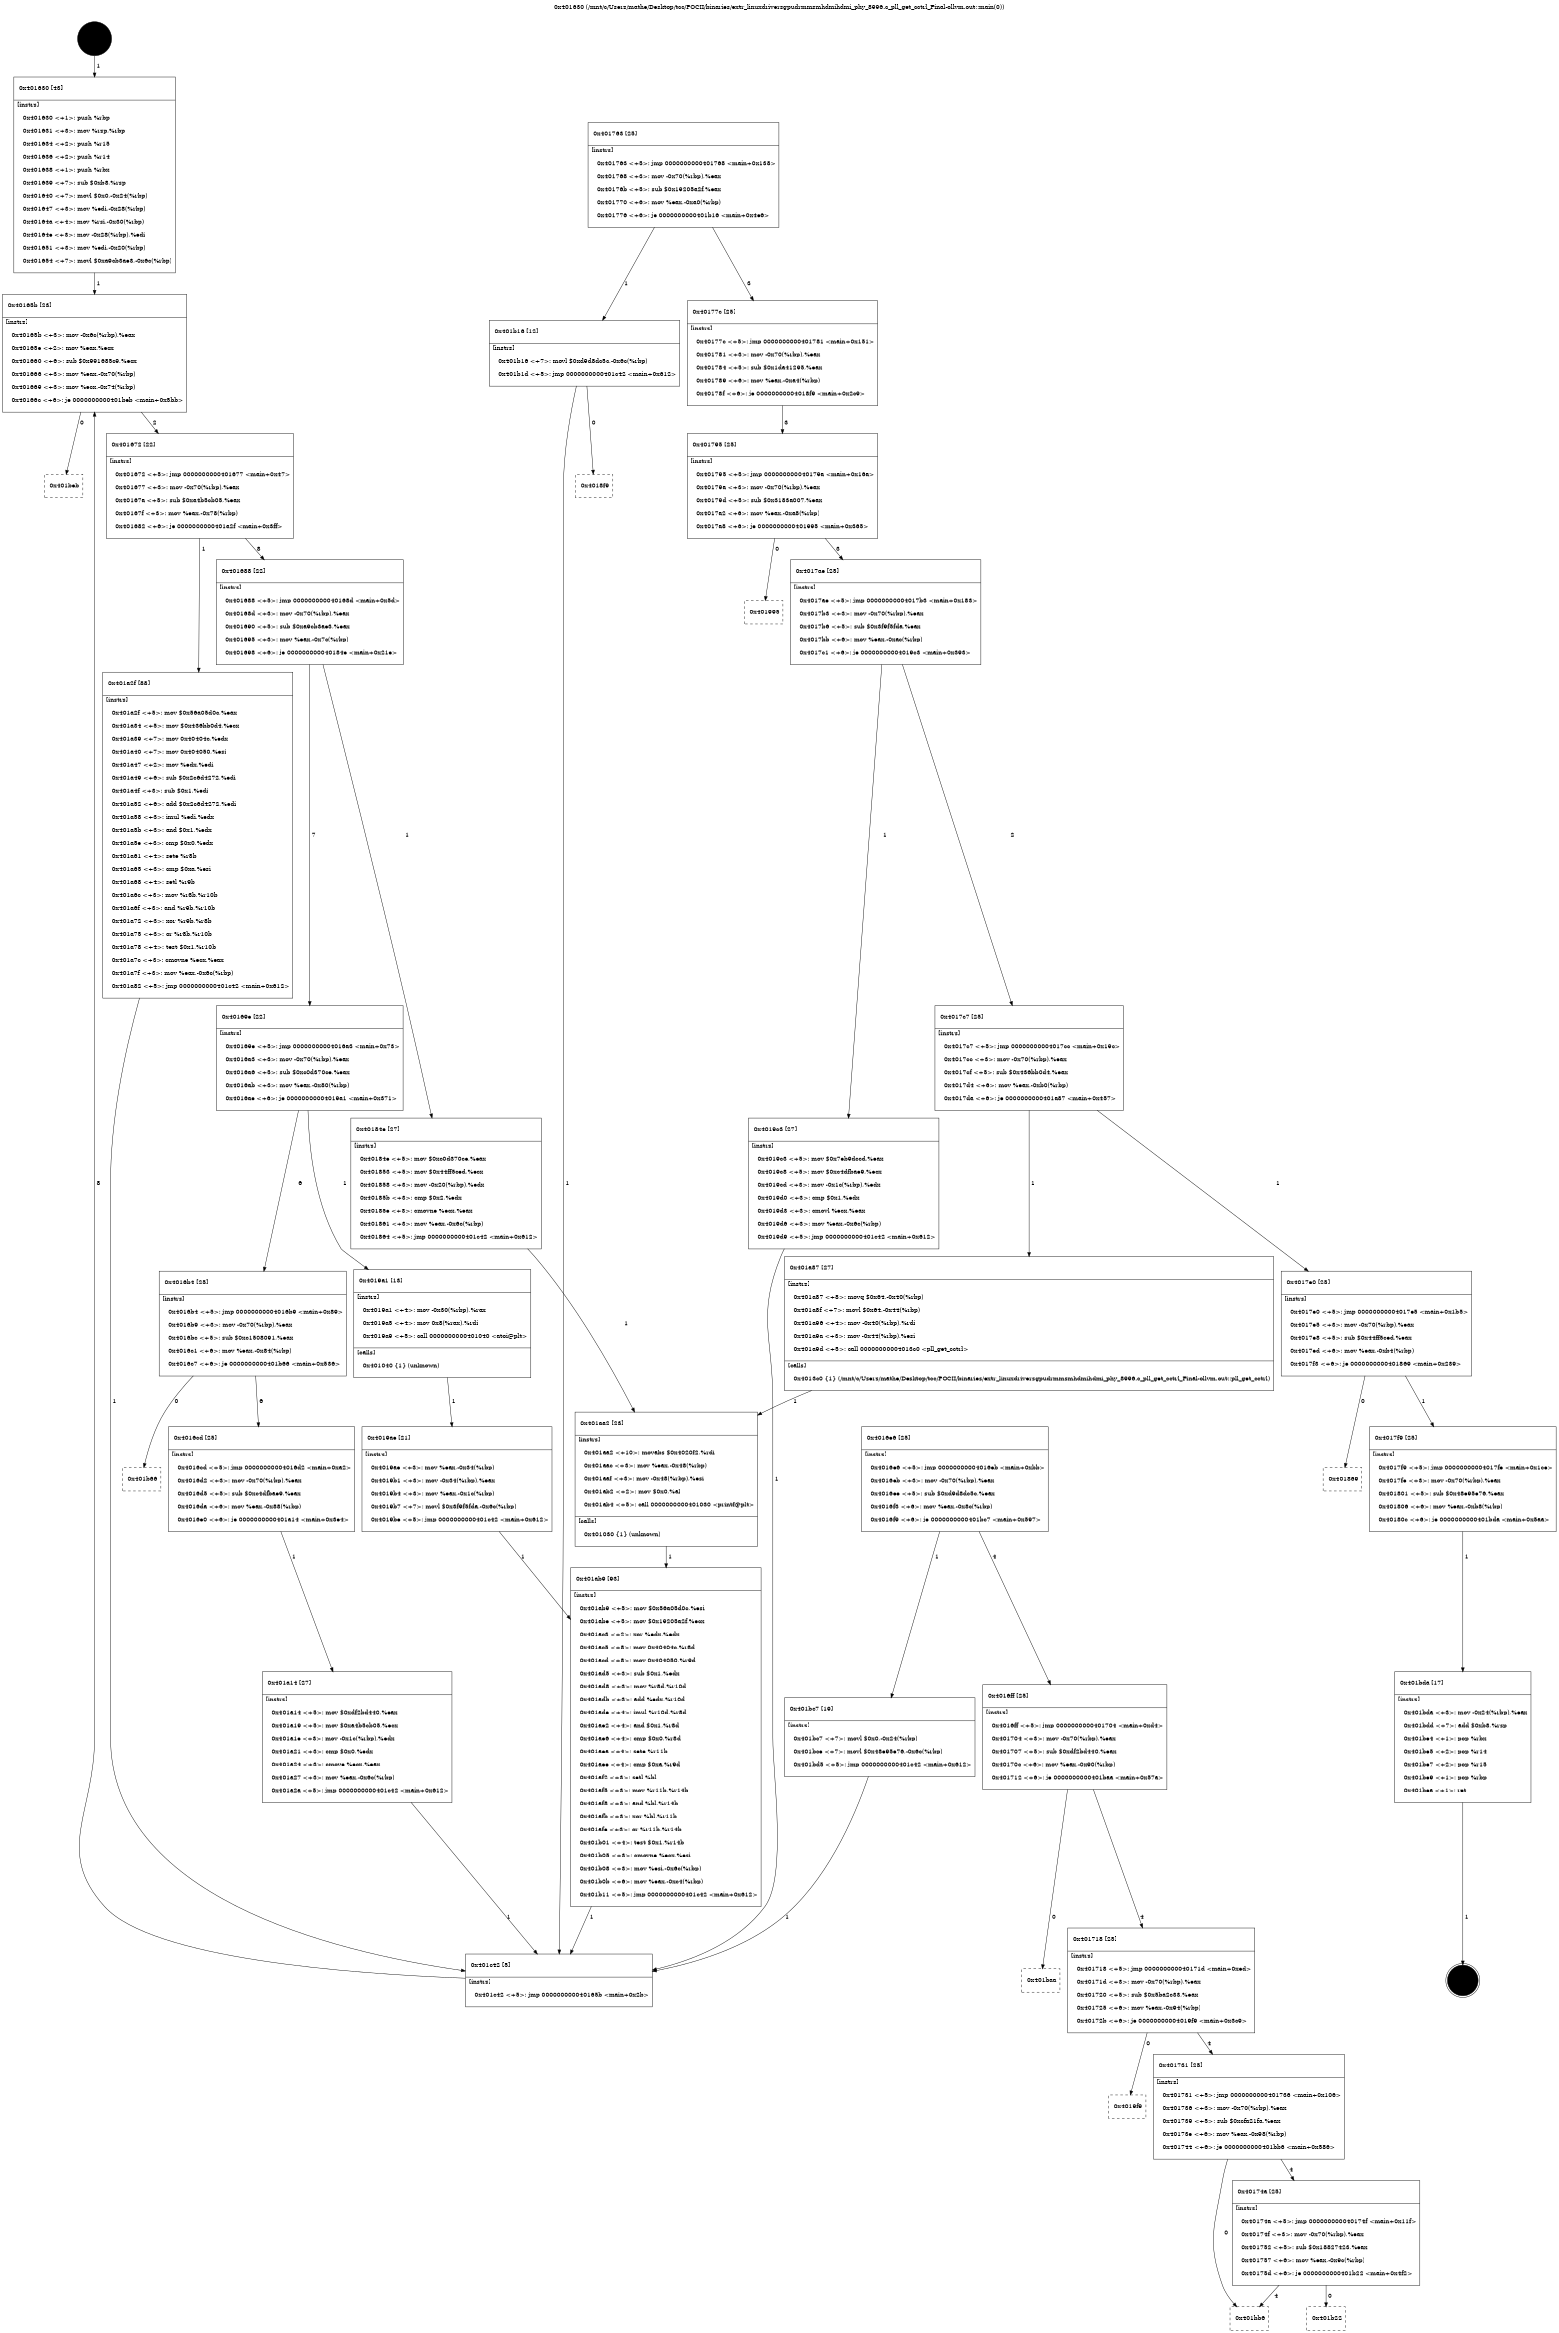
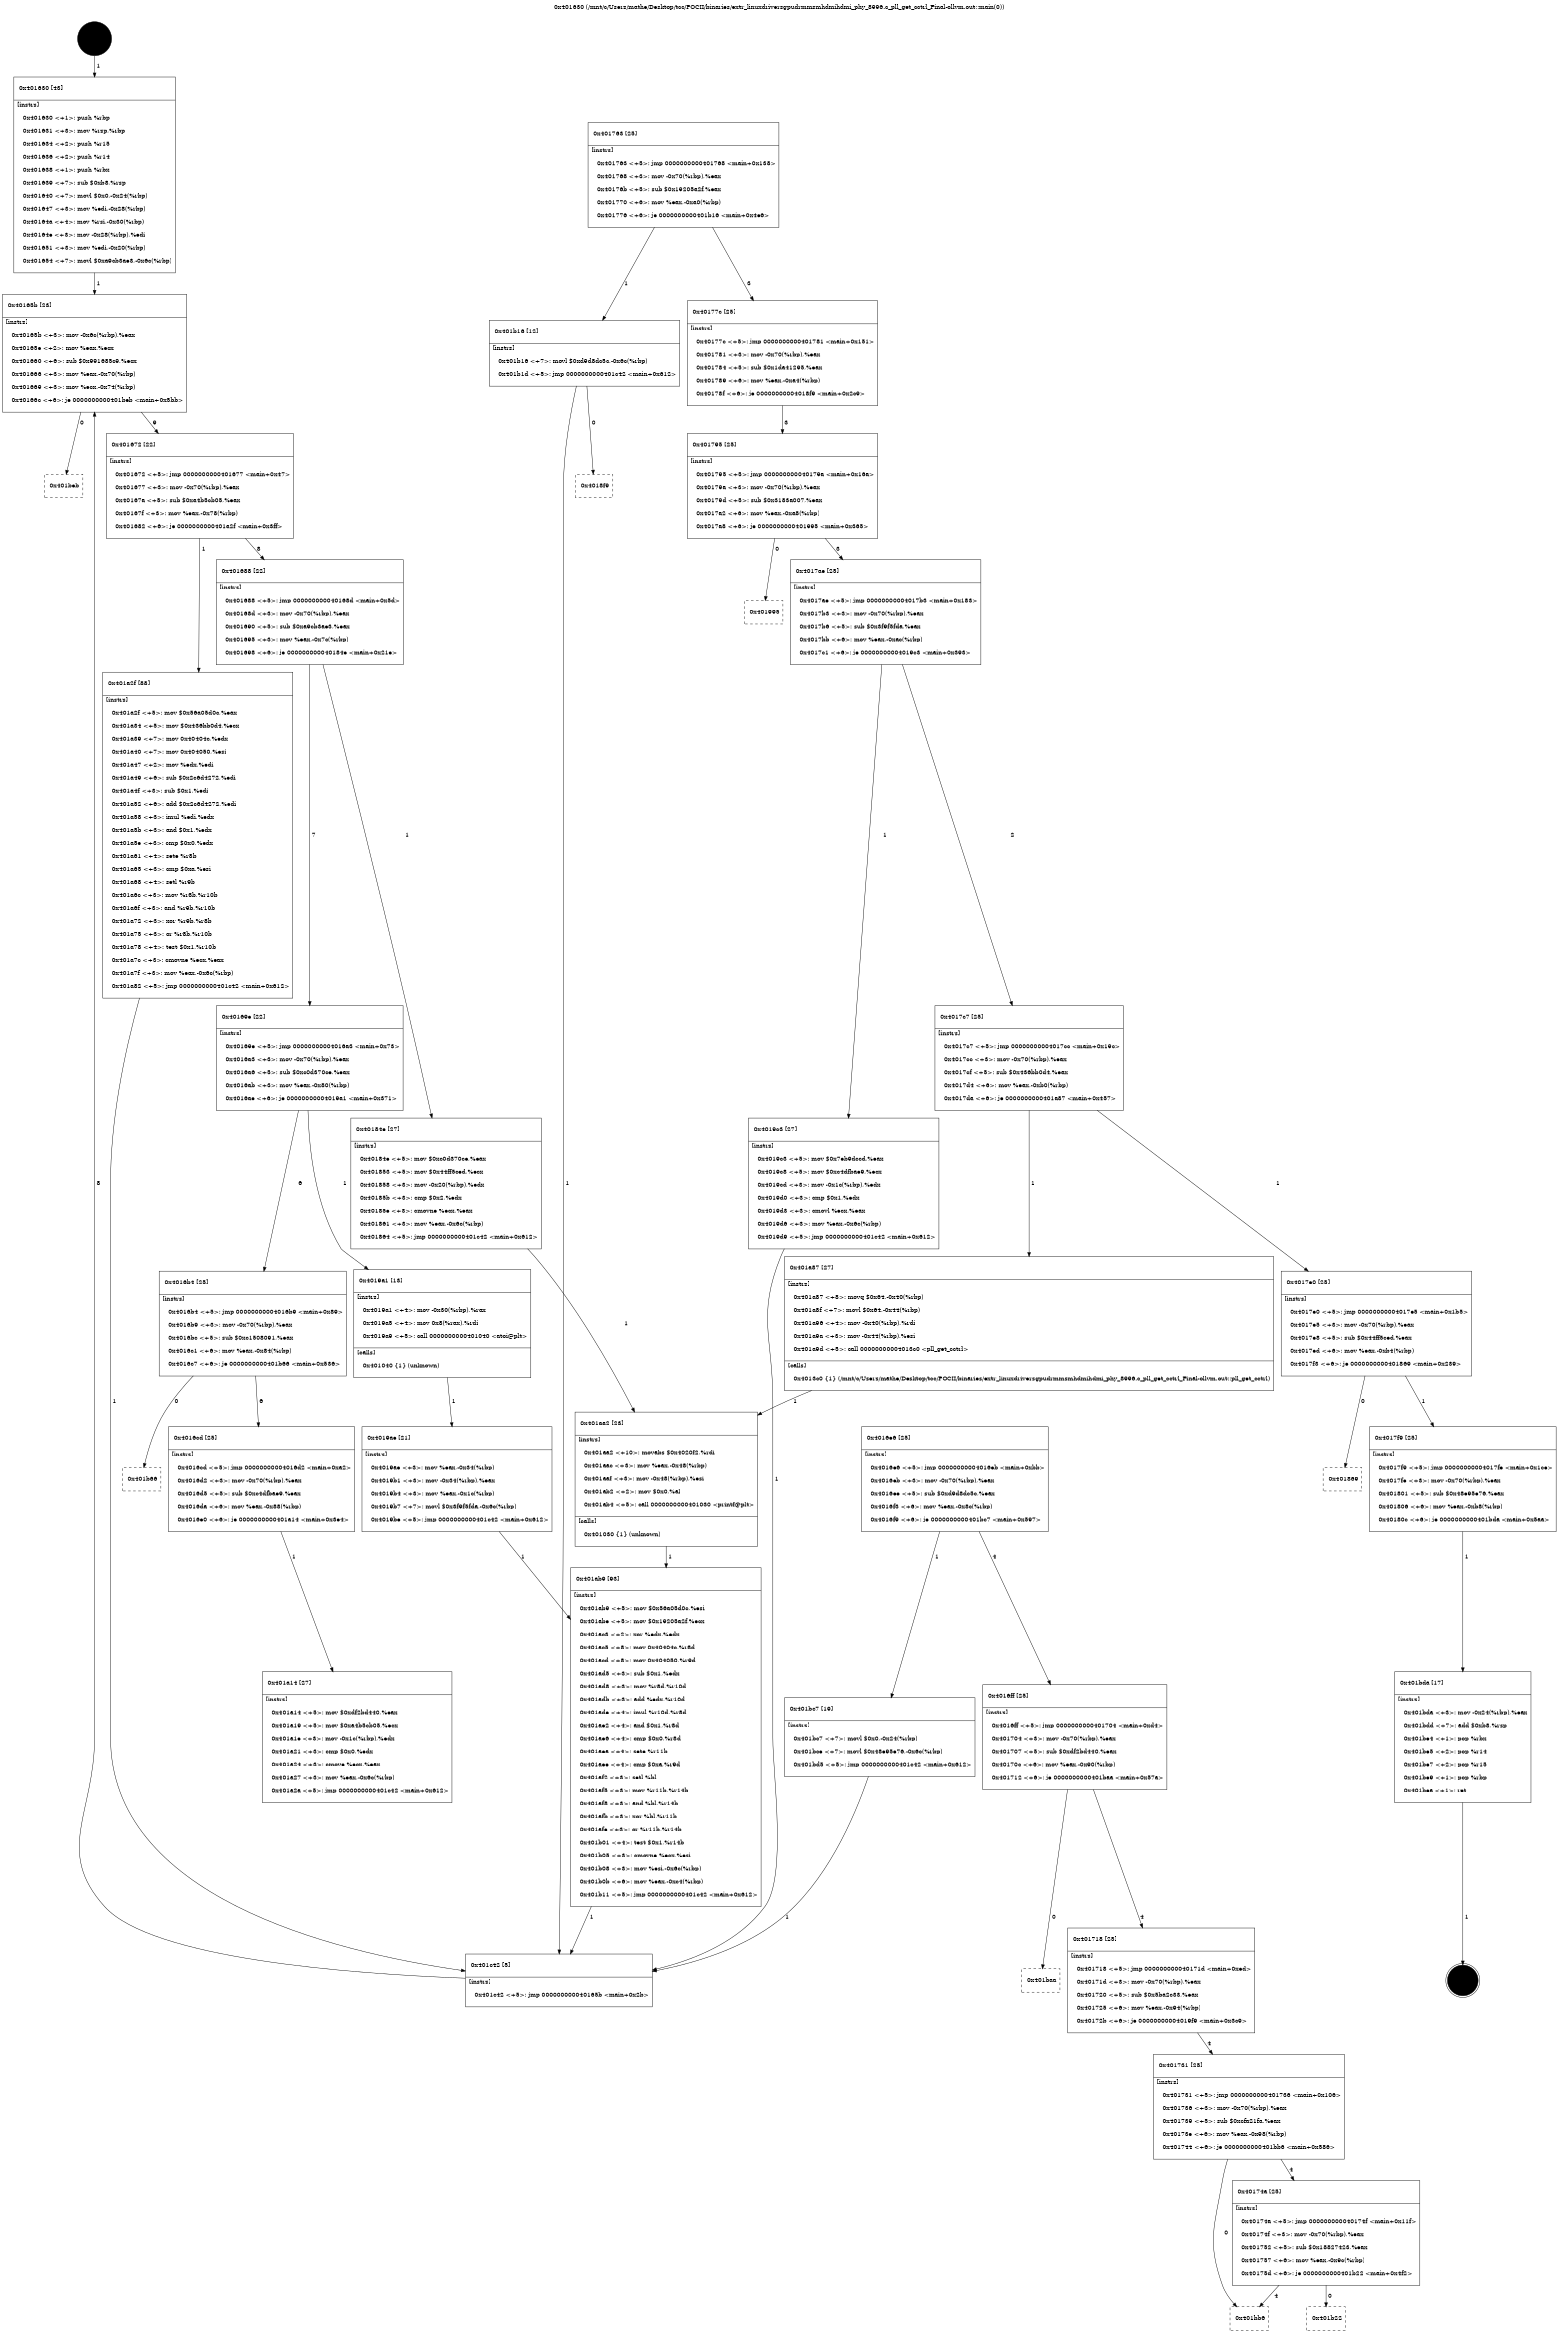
edge "0x40165b [23]" -> "0x401672 [22]": label " 2" -> " 9"
edge "0x401a14 [27]" -> "0x401c42 [5]": removed, label "1"
node "0x4019f9": removed
